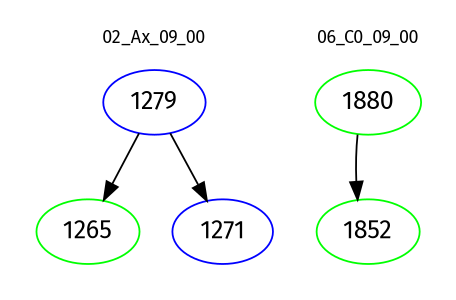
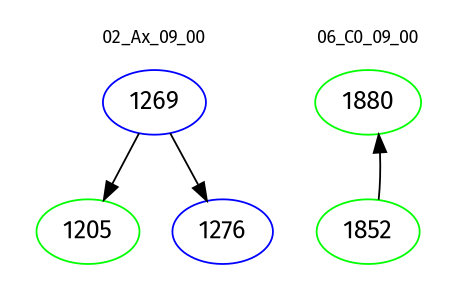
node "1279": label "1279" -> "1269"
edge "1880" -> "1852": reversed
node "1265": label "1265" -> "1205"
node "1271": label "1271" -> "1276"
